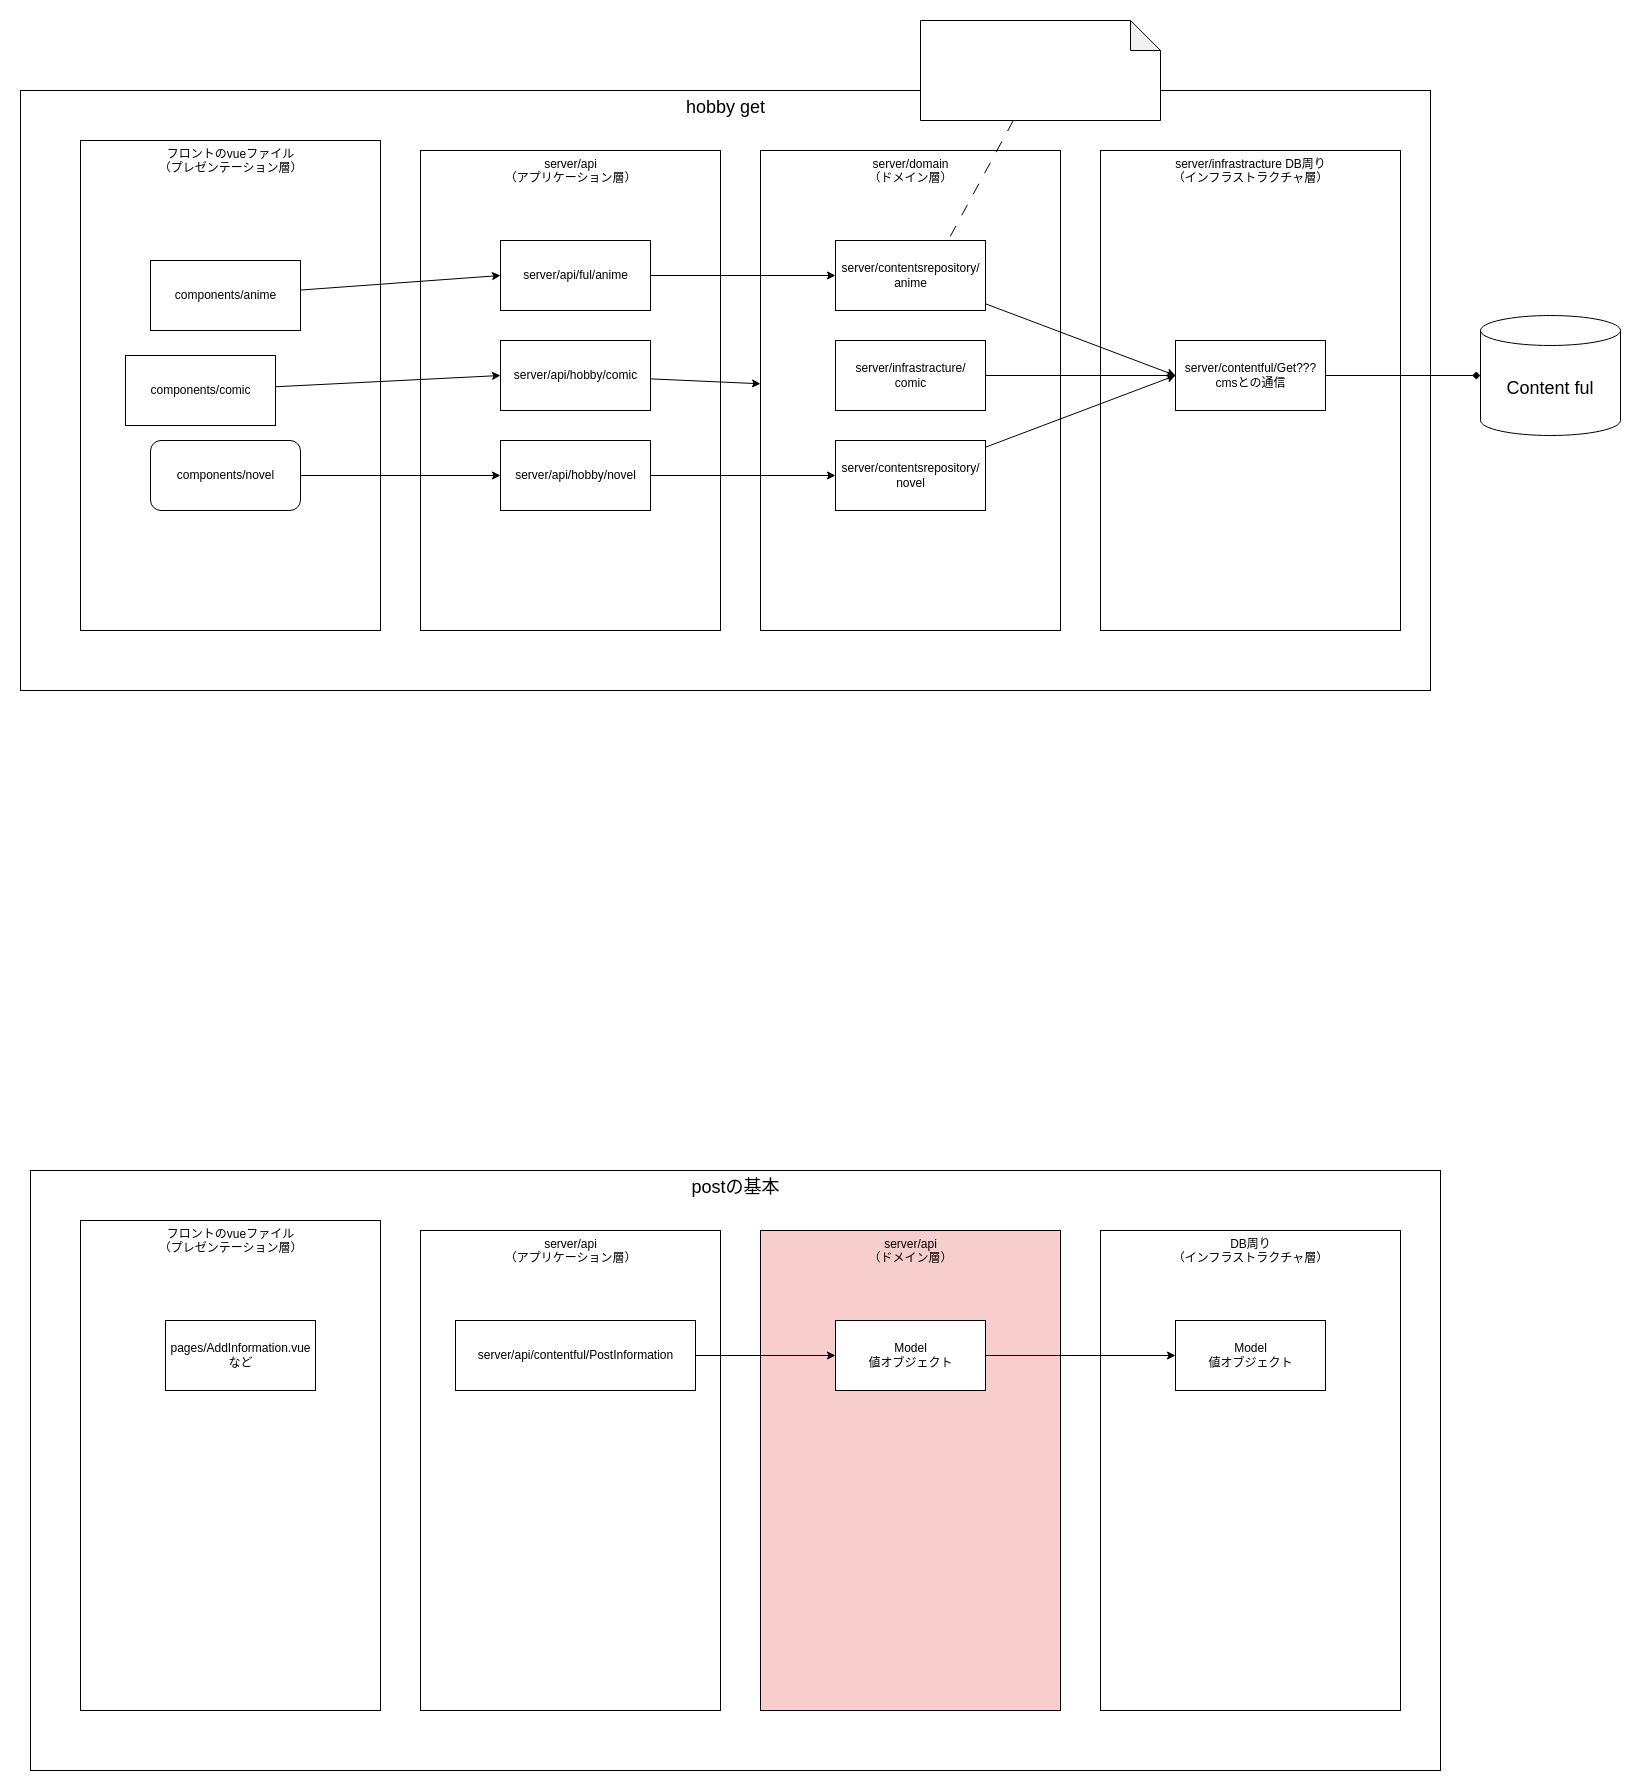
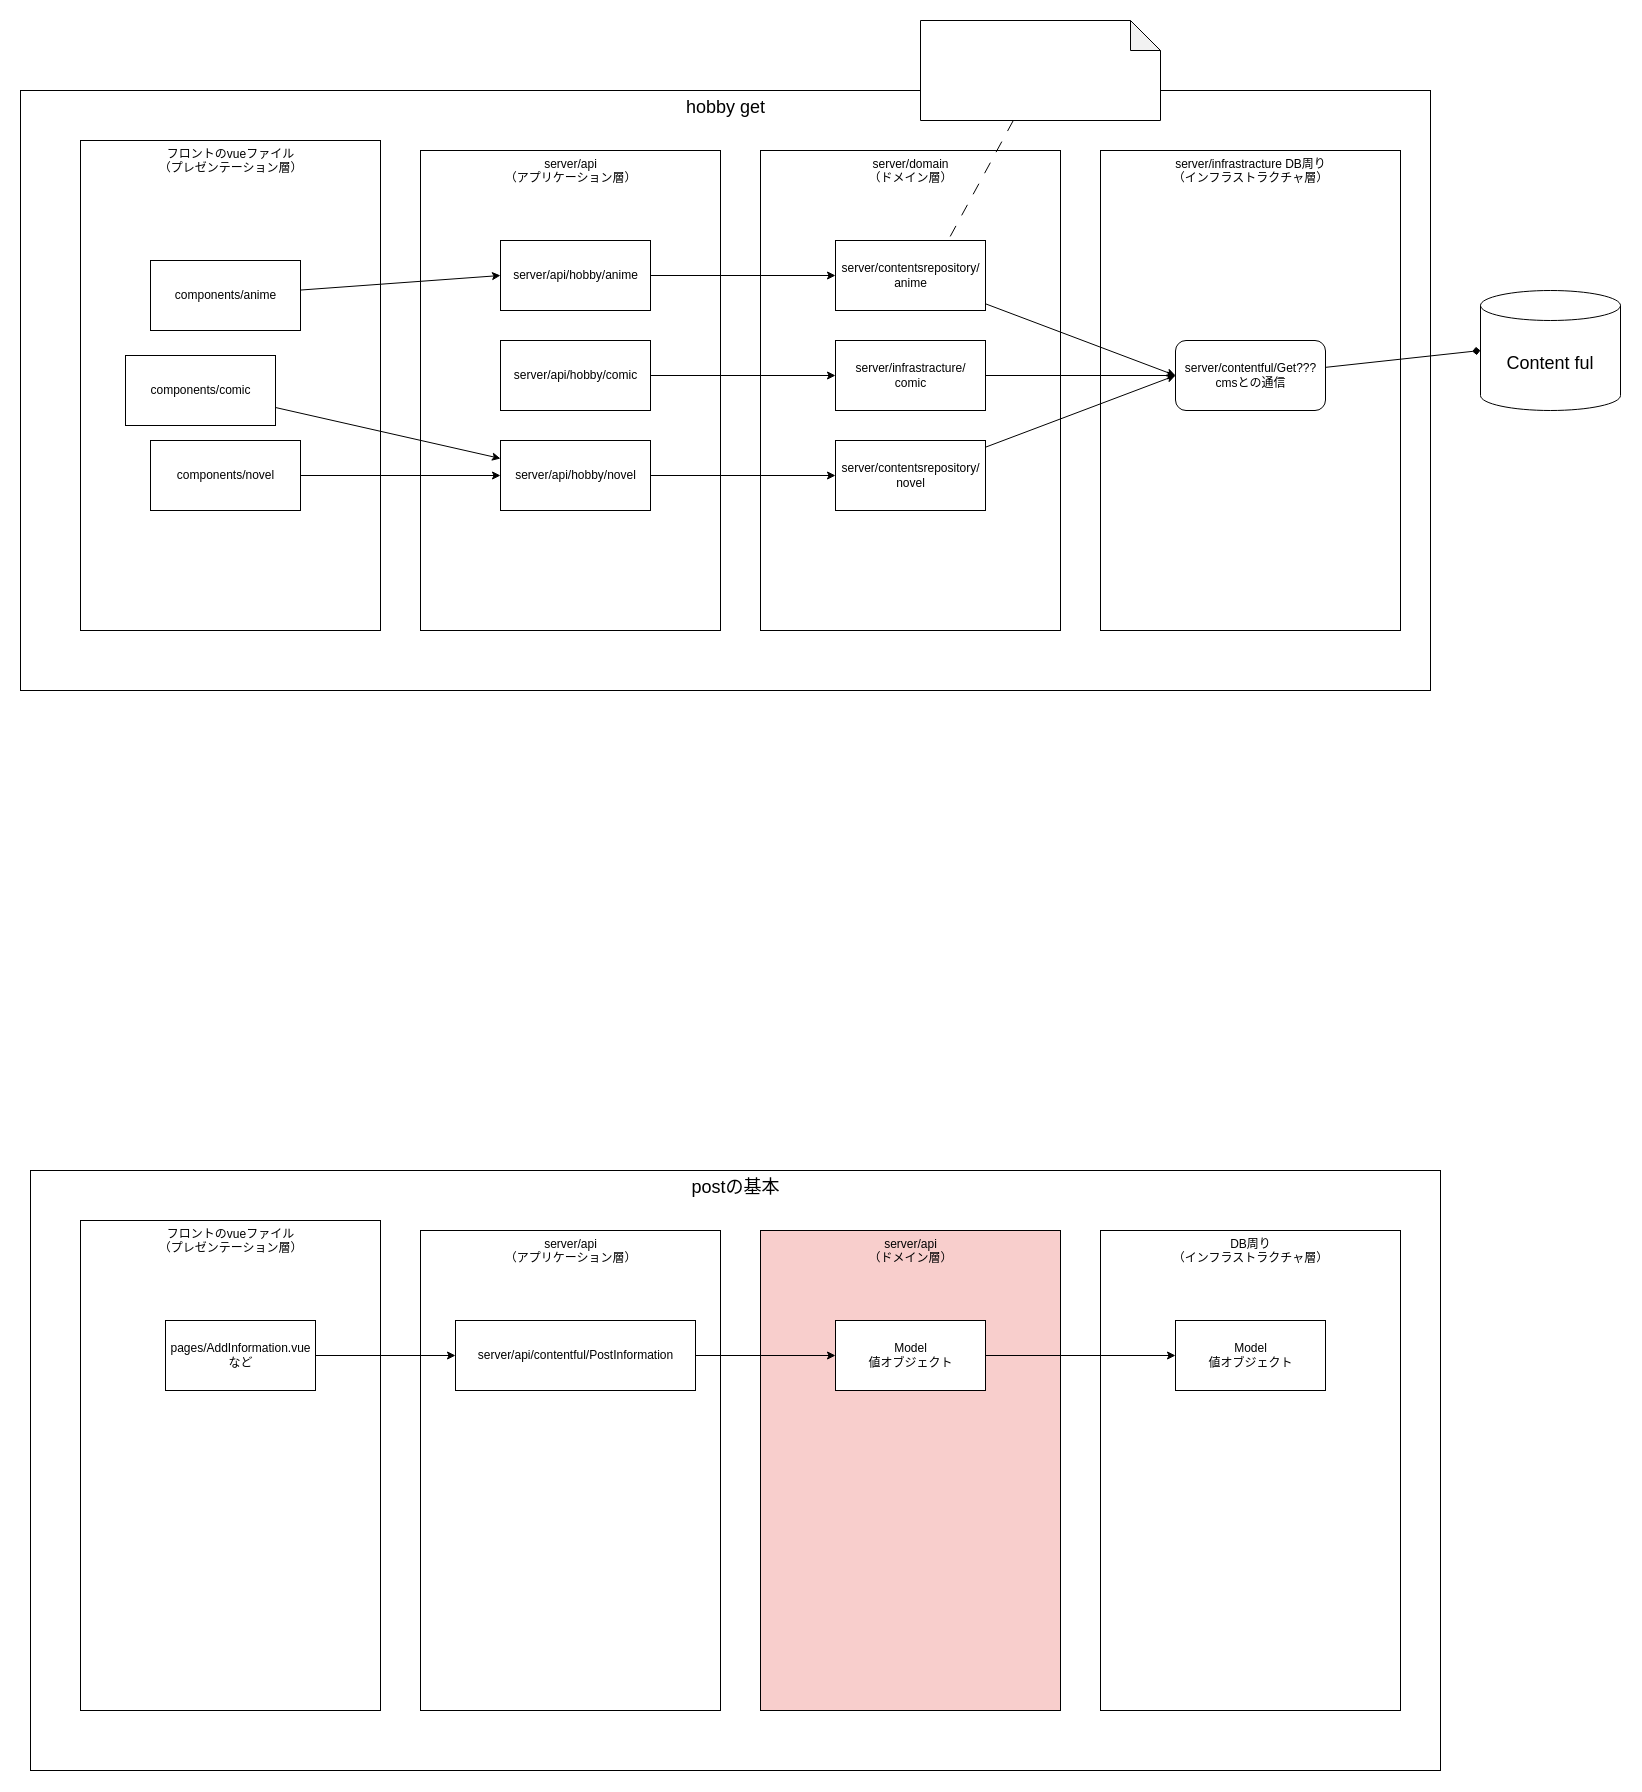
node "server/api/ful/anime": label "server/api/ful/anime" -> "server/api/hobby/anime"
node "server/contentful/Get??? cmsとの通信": shape rectangle -> rounded rectangle
node "Content ful": moved (1551, 376) -> (1551, 351)
edge "components/comic" -> "server/api/hobby/comic": now "components/comic" -> "server/api/hobby/novel"
edge "server/api/hobby/comic" -> "server/domain （ドメイン層）": now "server/api/hobby/comic" -> "server/infrastracture/ comic"
node "components/novel": shape rounded rectangle -> rectangle
edge "pages/AddInformation.vue など" -> "server/api/contentful/PostInformation": added
